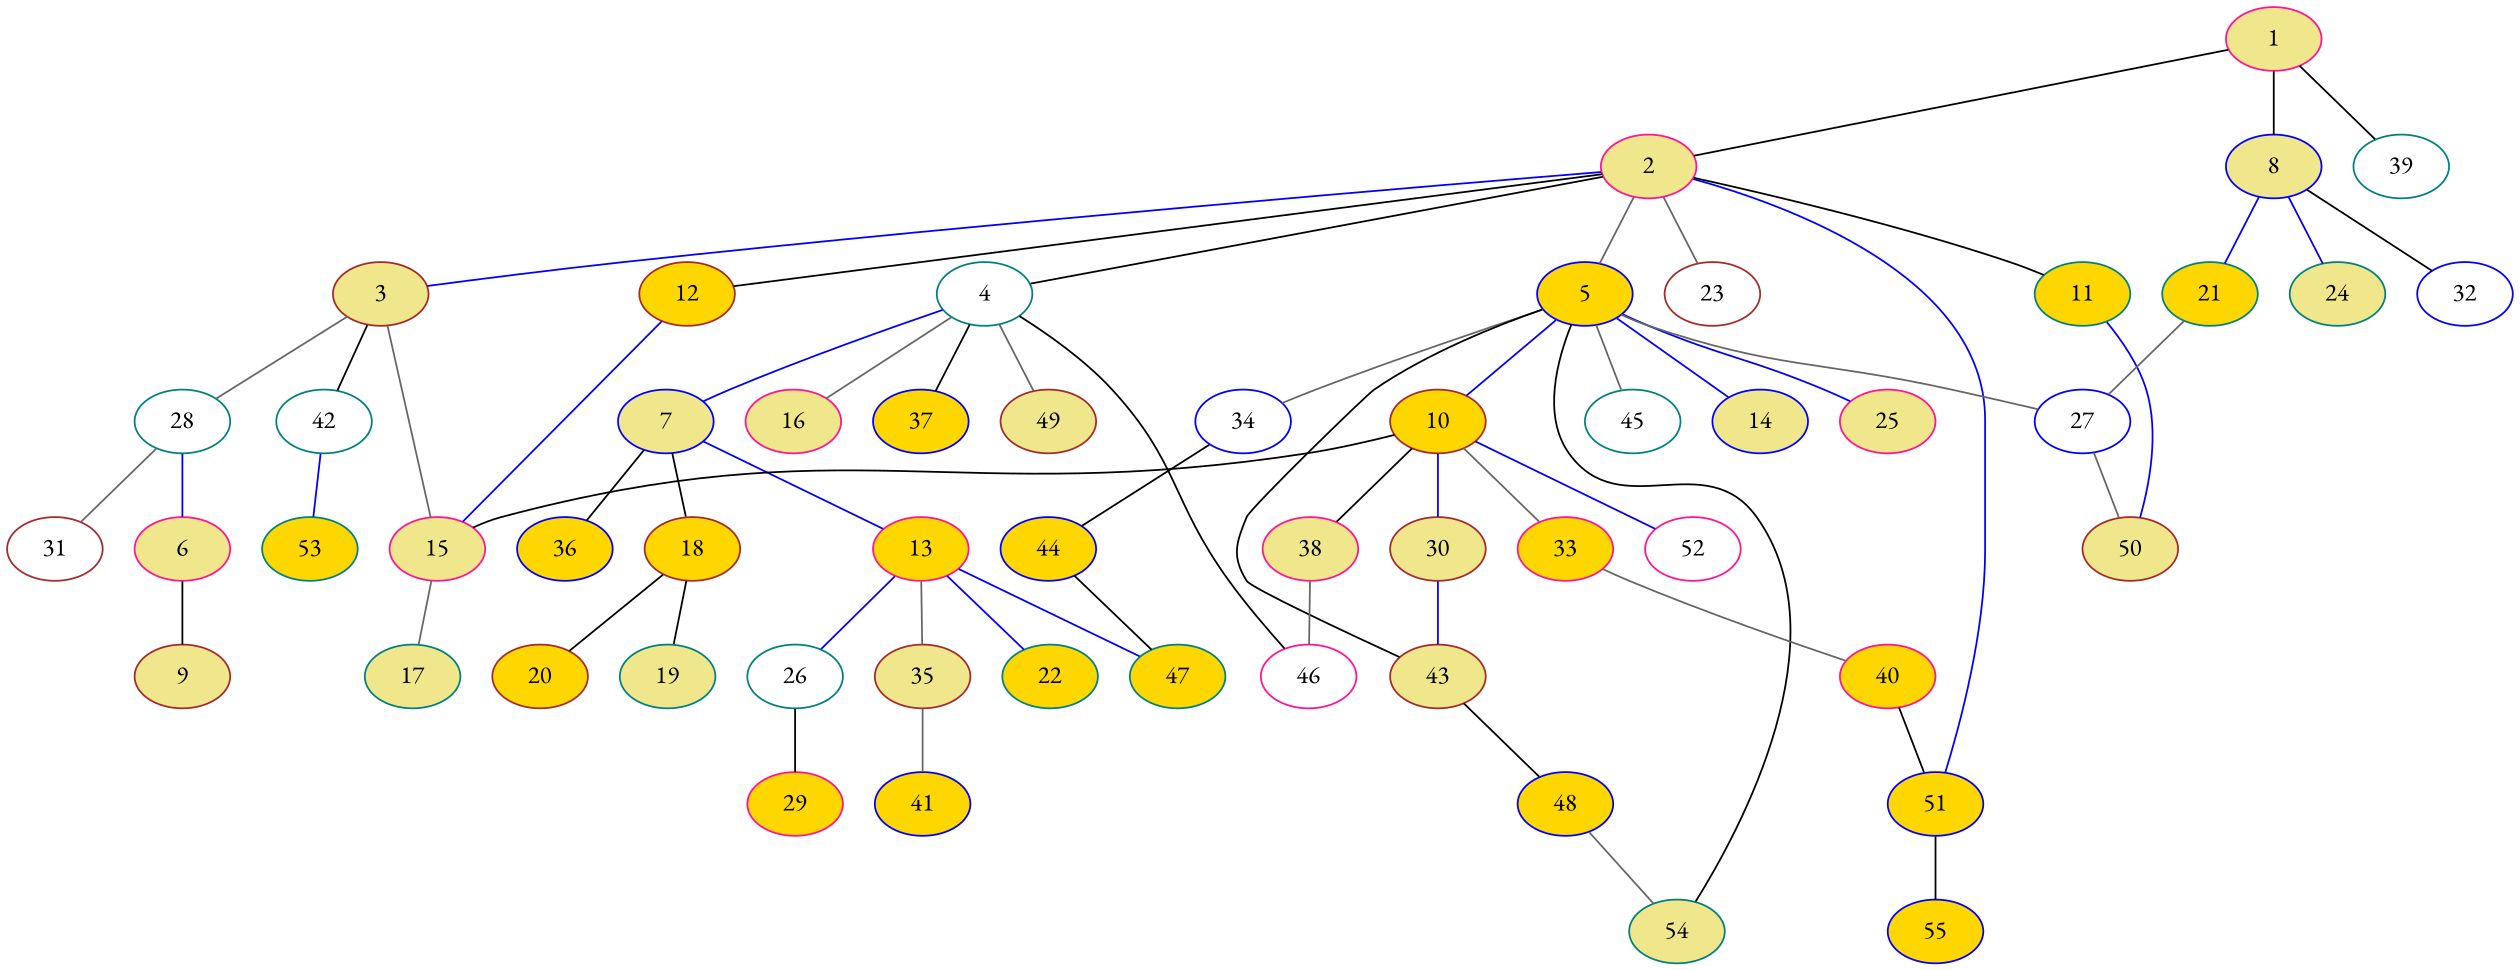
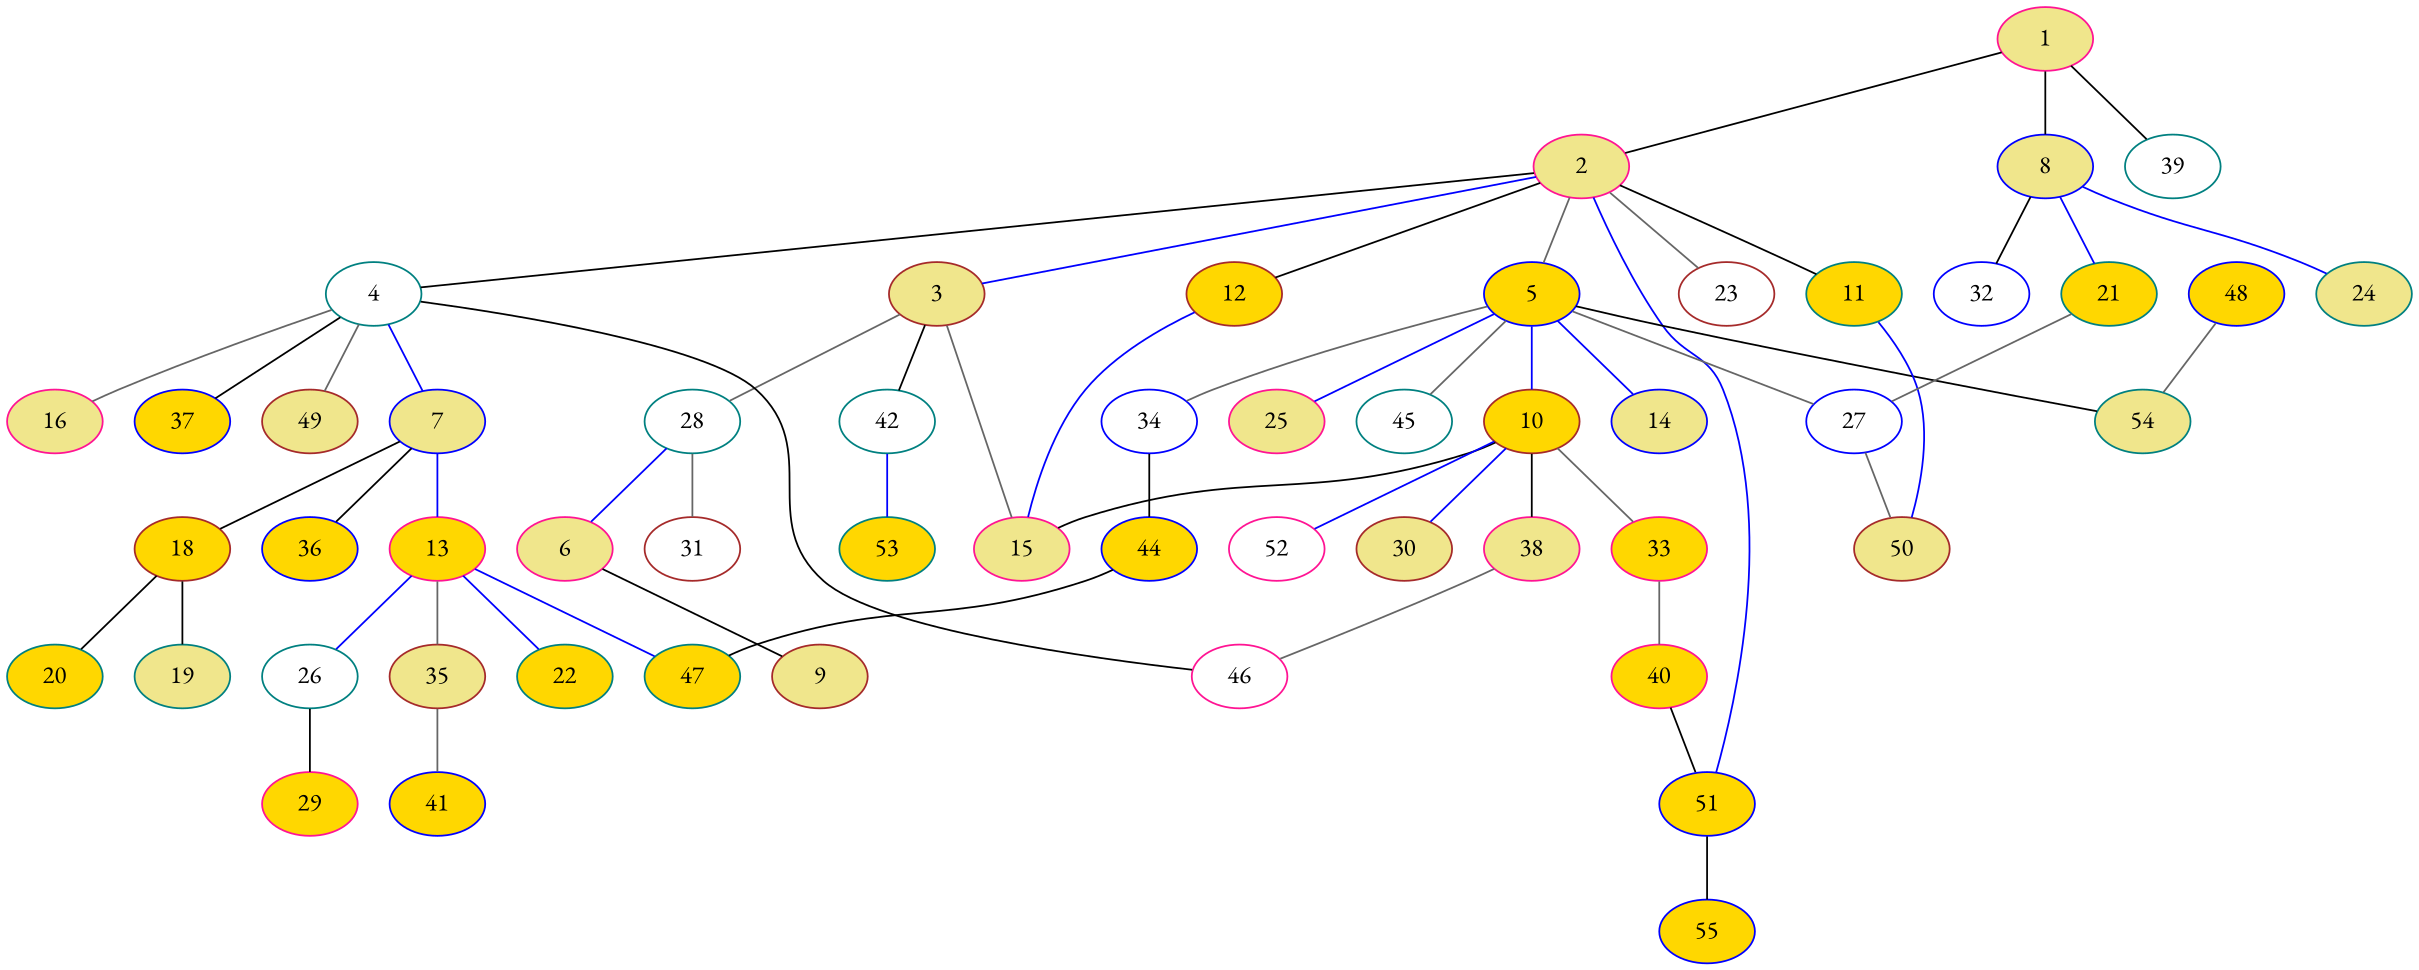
node "17": removed
node "20": color brown -> teal
node "43": removed
